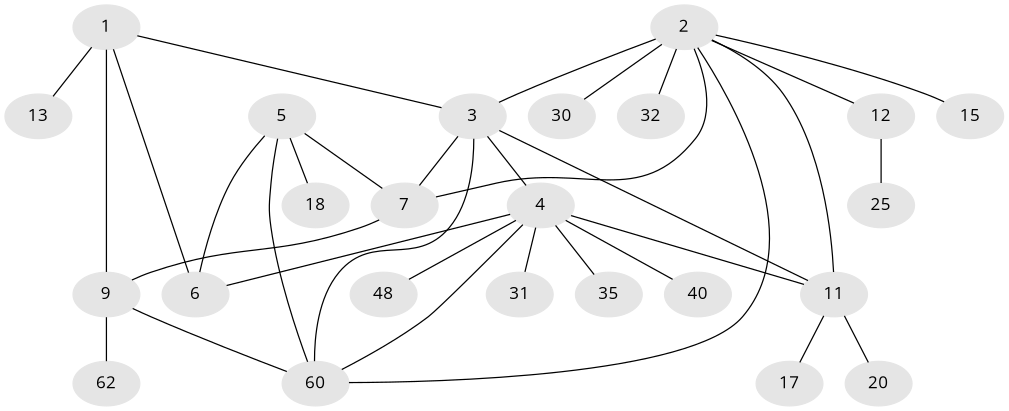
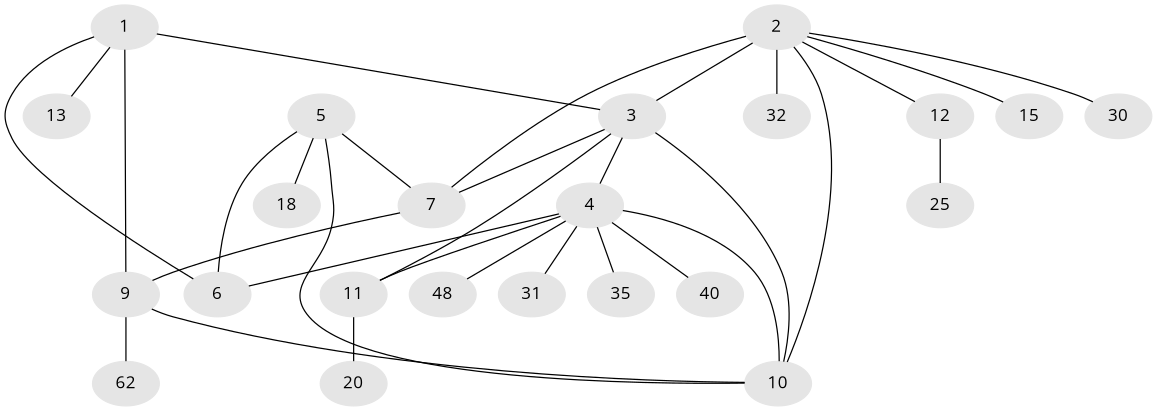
edge "2" -- "11": removed
node "60": label "60" -> "10"
node "17": removed
